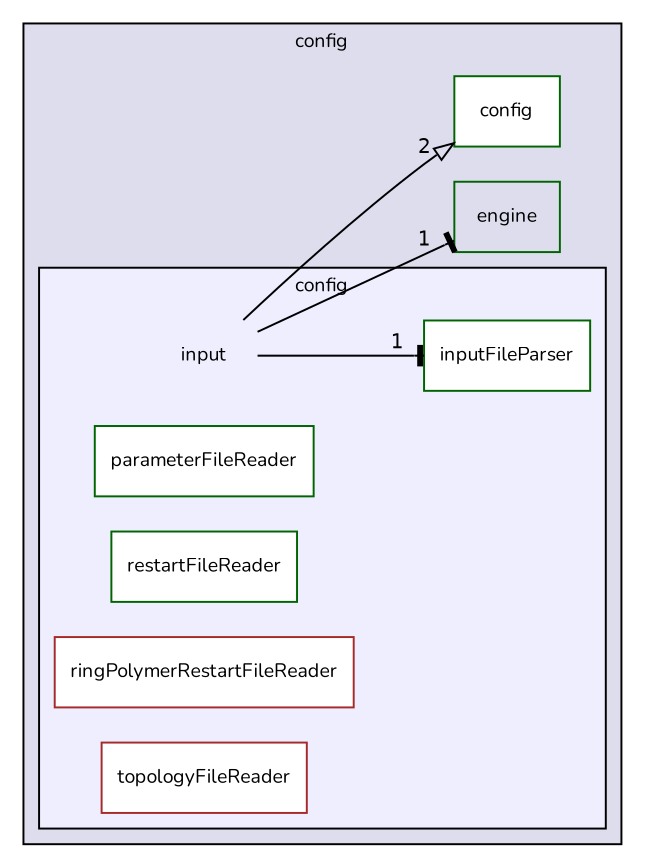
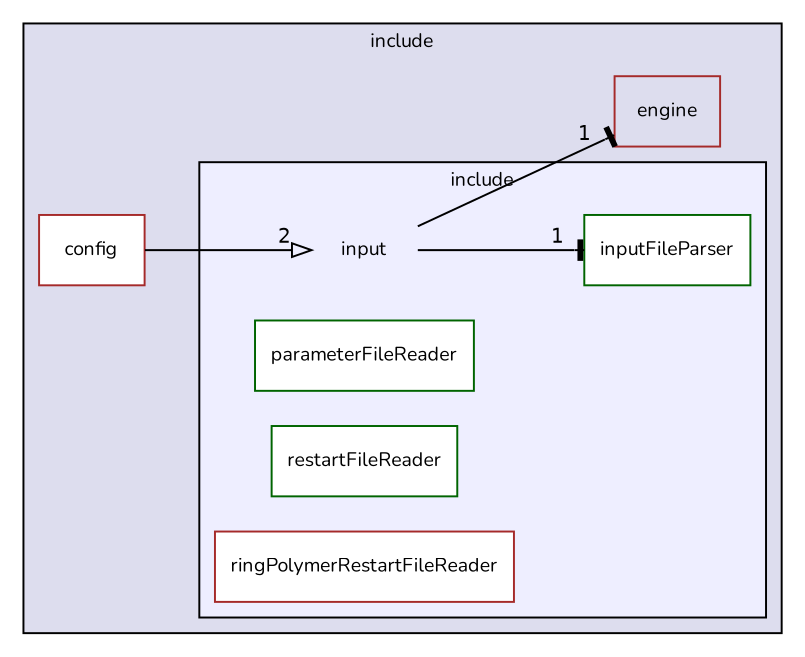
cluster "config": label "config" -> "include"
node "config": color darkgreen -> brown
node "engine": color darkgreen -> brown
edge "input" -> "config": reversed
node "topologyFileReader": removed
